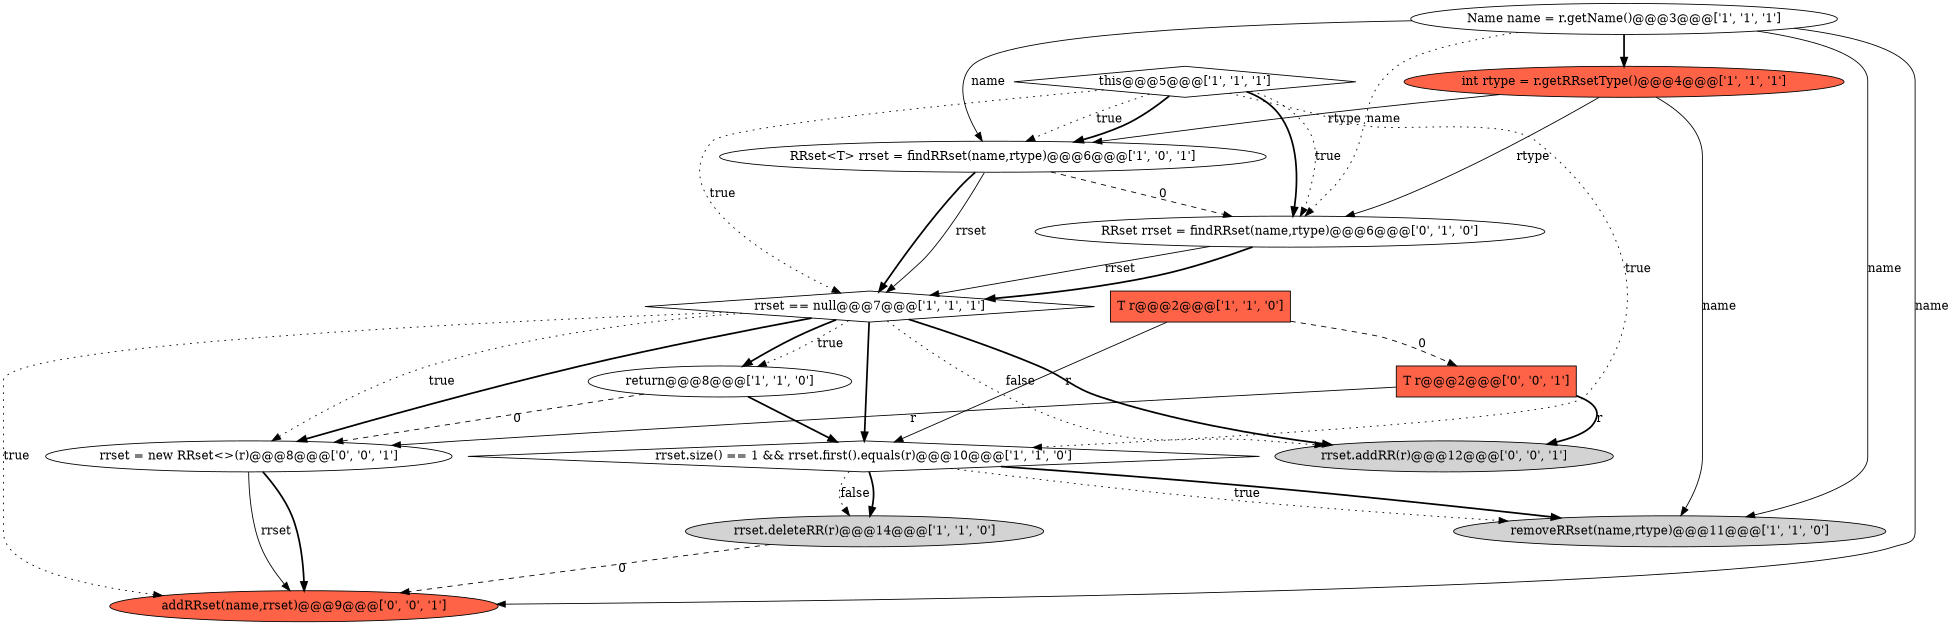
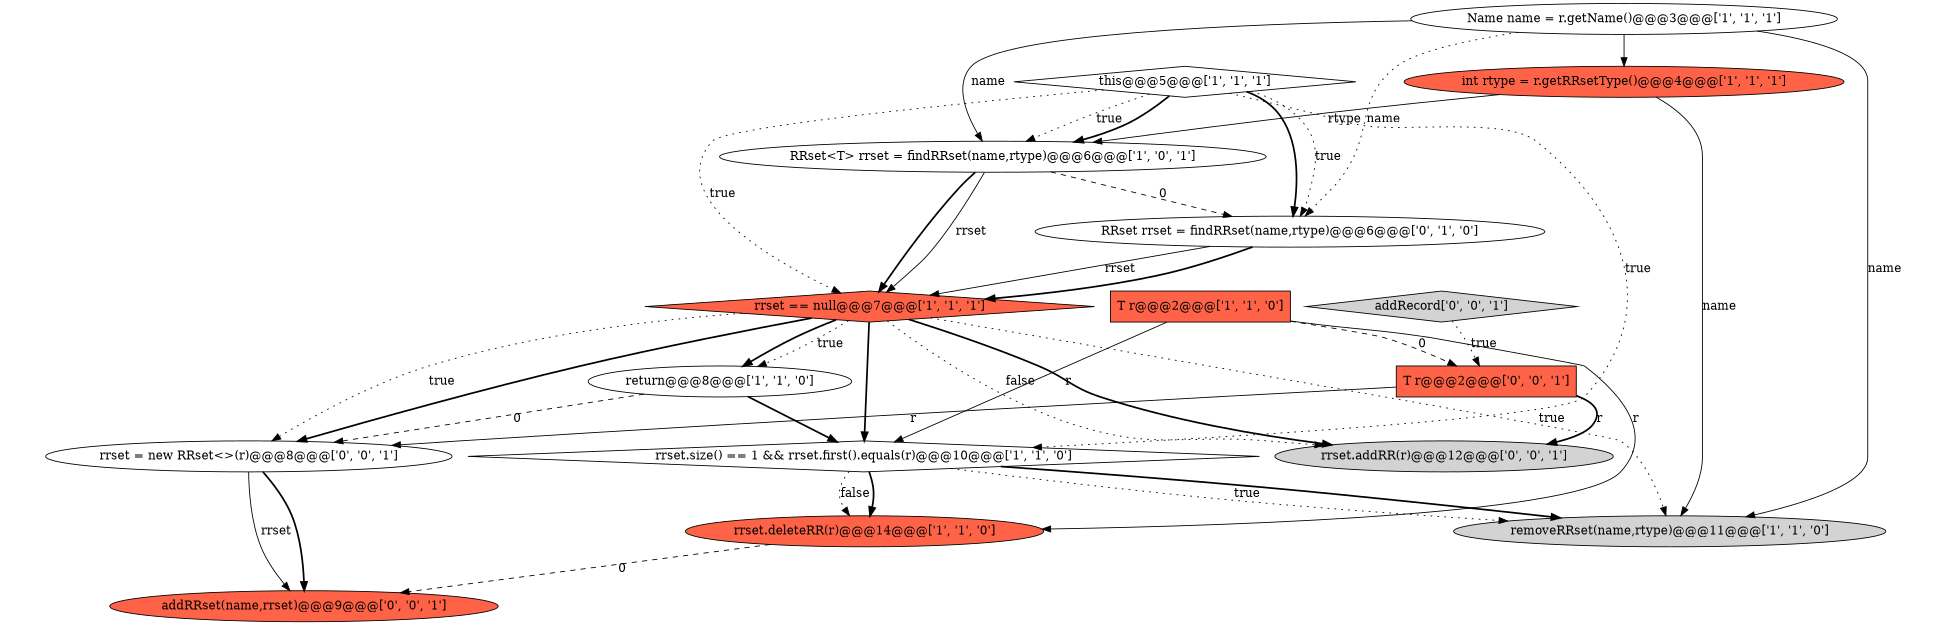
edge "Name name = r.getName()@@@3@@@['1', '1', '1']" -> "int rtype = r.getRRsetType()@@@4@@@['1', '1', '1']": style bold -> solid
edge "int rtype = r.getRRsetType()@@@4@@@['1', '1', '1']" -> "RRset rrset = findRRset(name,rtype)@@@6@@@['0', '1', '0']": removed, label "rtype"
node "rrset == null@@@7@@@['1', '1', '1']": fillcolor white -> tomato
node "addRecord['0', '0', '1']": added
edge "rrset == null@@@7@@@['1', '1', '1']" -> "addRRset(name,rrset)@@@9@@@['0', '0', '1']": now "rrset == null@@@7@@@['1', '1', '1']" -> "removeRRset(name,rtype)@@@11@@@['1', '1', '0']"
edge "T r@@@2@@@['1', '1', '0']" -> "rrset.deleteRR(r)@@@14@@@['1', '1', '0']": added, label "r"
node "rrset.deleteRR(r)@@@14@@@['1', '1', '0']": fillcolor lightgray -> tomato
edge "Name name = r.getName()@@@3@@@['1', '1', '1']" -> "addRRset(name,rrset)@@@9@@@['0', '0', '1']": removed, label "name"
